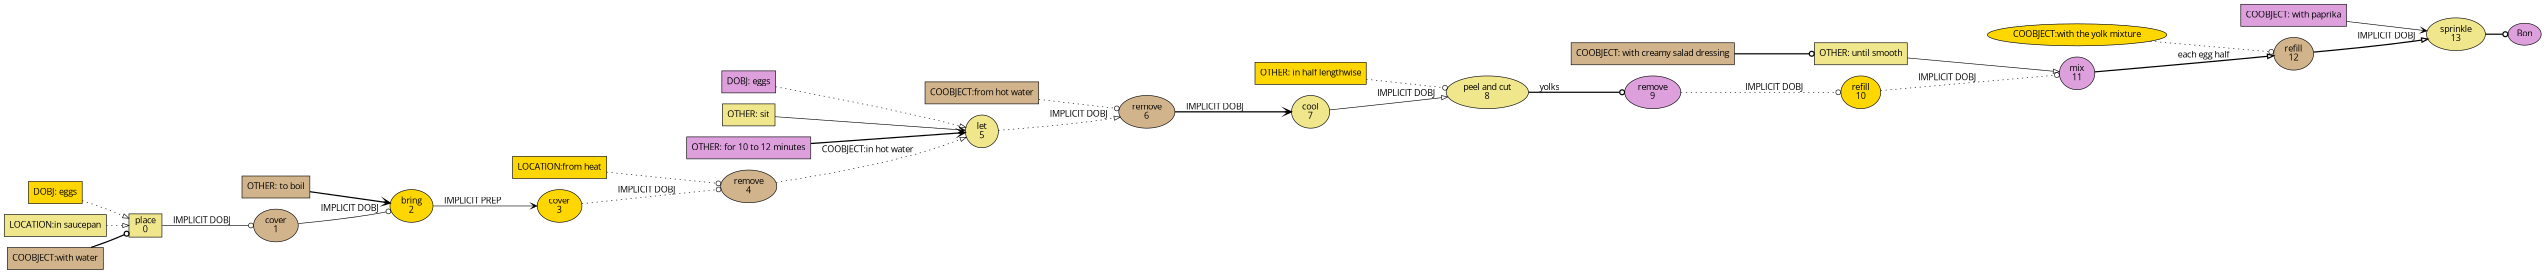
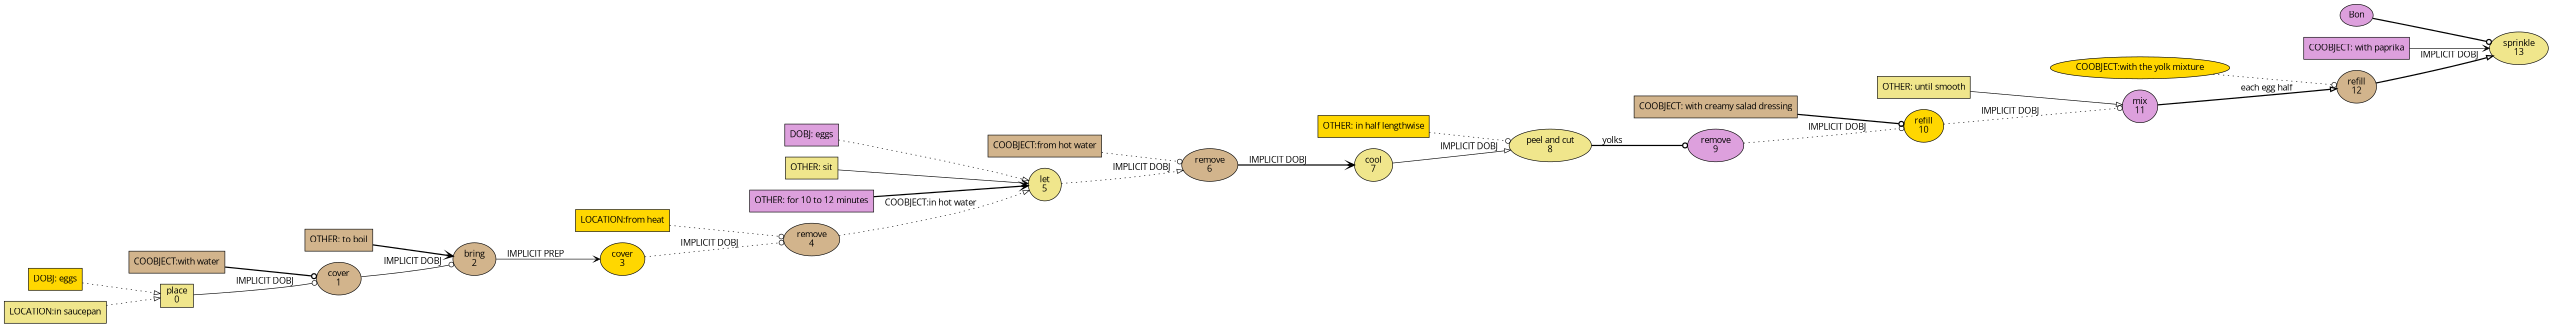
edge "sprinkle 13" -> "Bon": reversed
edge "COOBJECT: with creamy salad dressing" -> "OTHER: until smooth": now "COOBJECT: with creamy salad dressing" -> "refill 10"
node "bring 2": fillcolor gold -> tan
edge "COOBJECT:with water" -> "place 0": now "COOBJECT:with water" -> "cover 1"
